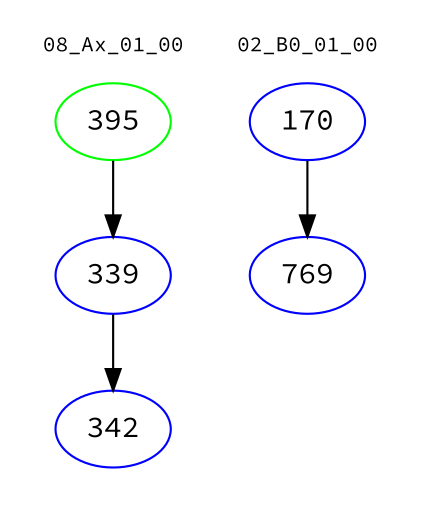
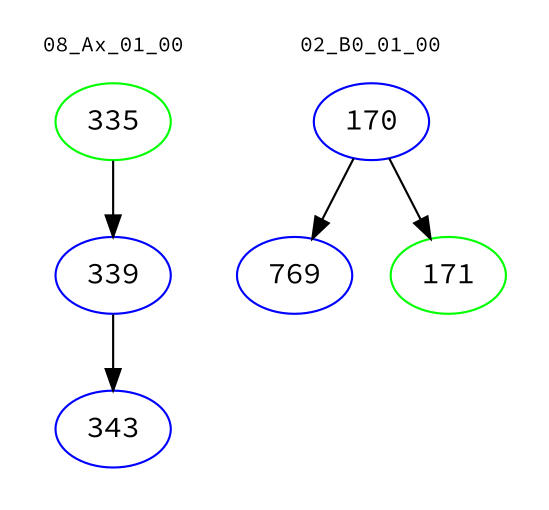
node "395": label "395" -> "335"
node "171": added
node "342": label "342" -> "343"
